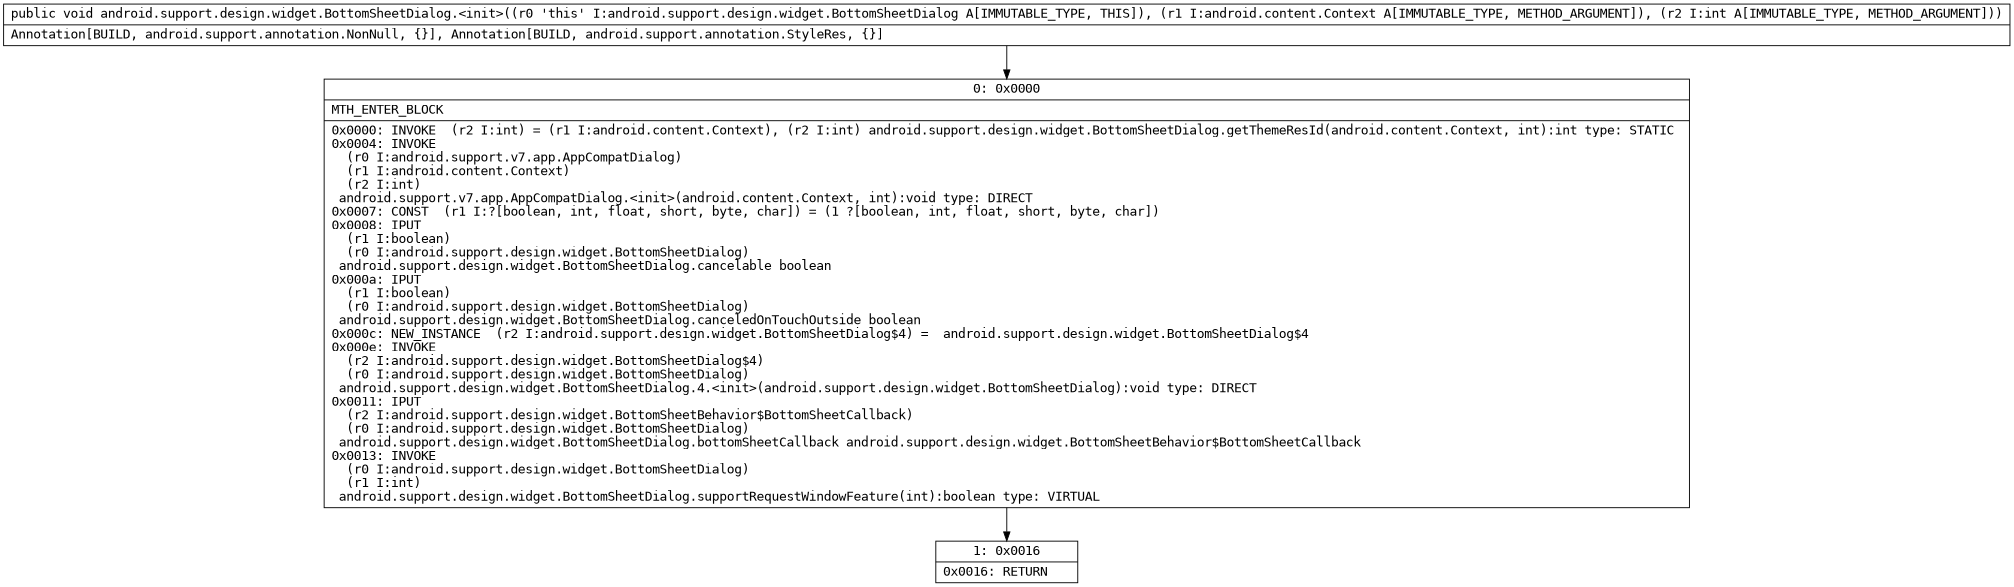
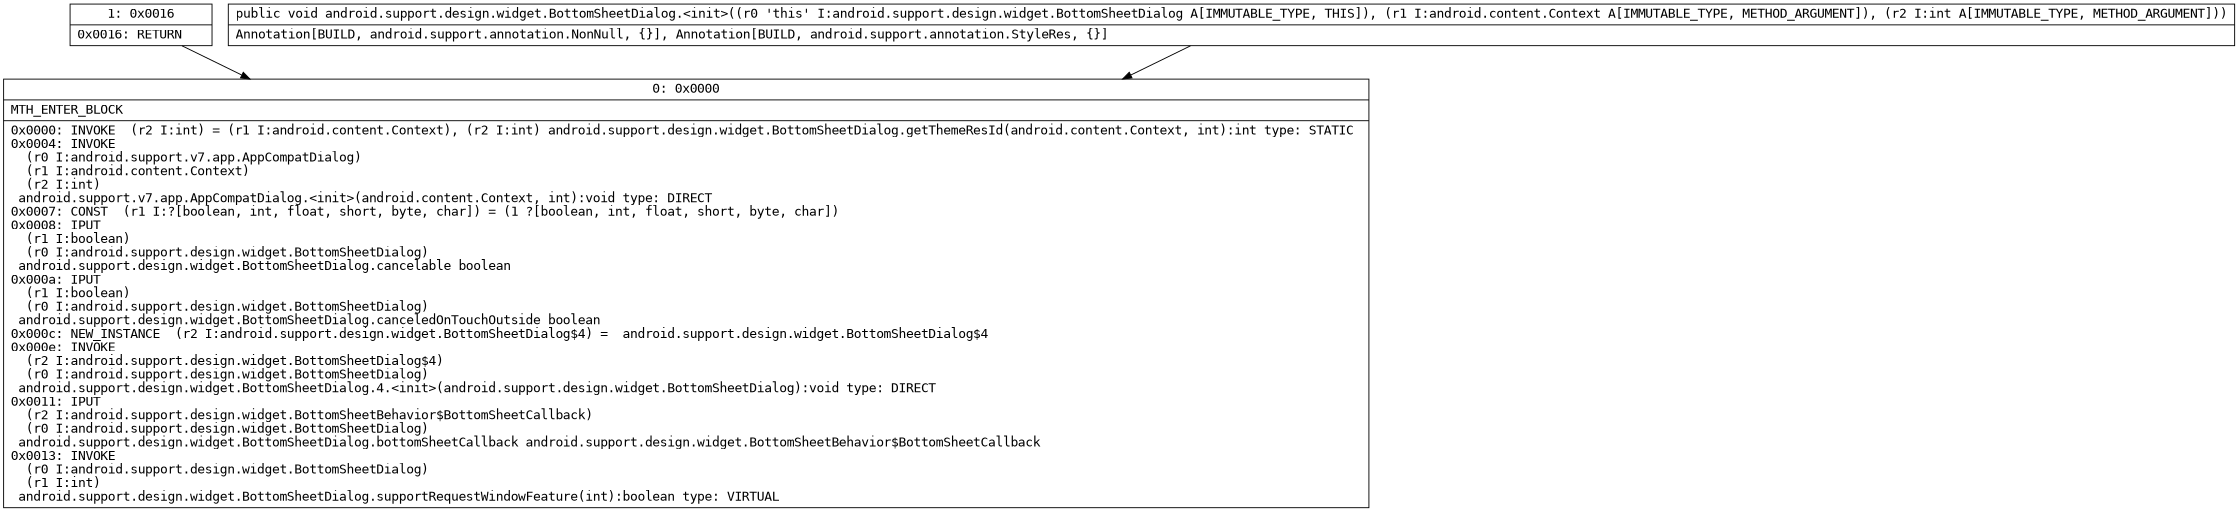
edge "0: 0x0000" -> "1: 0x0016": reversed
